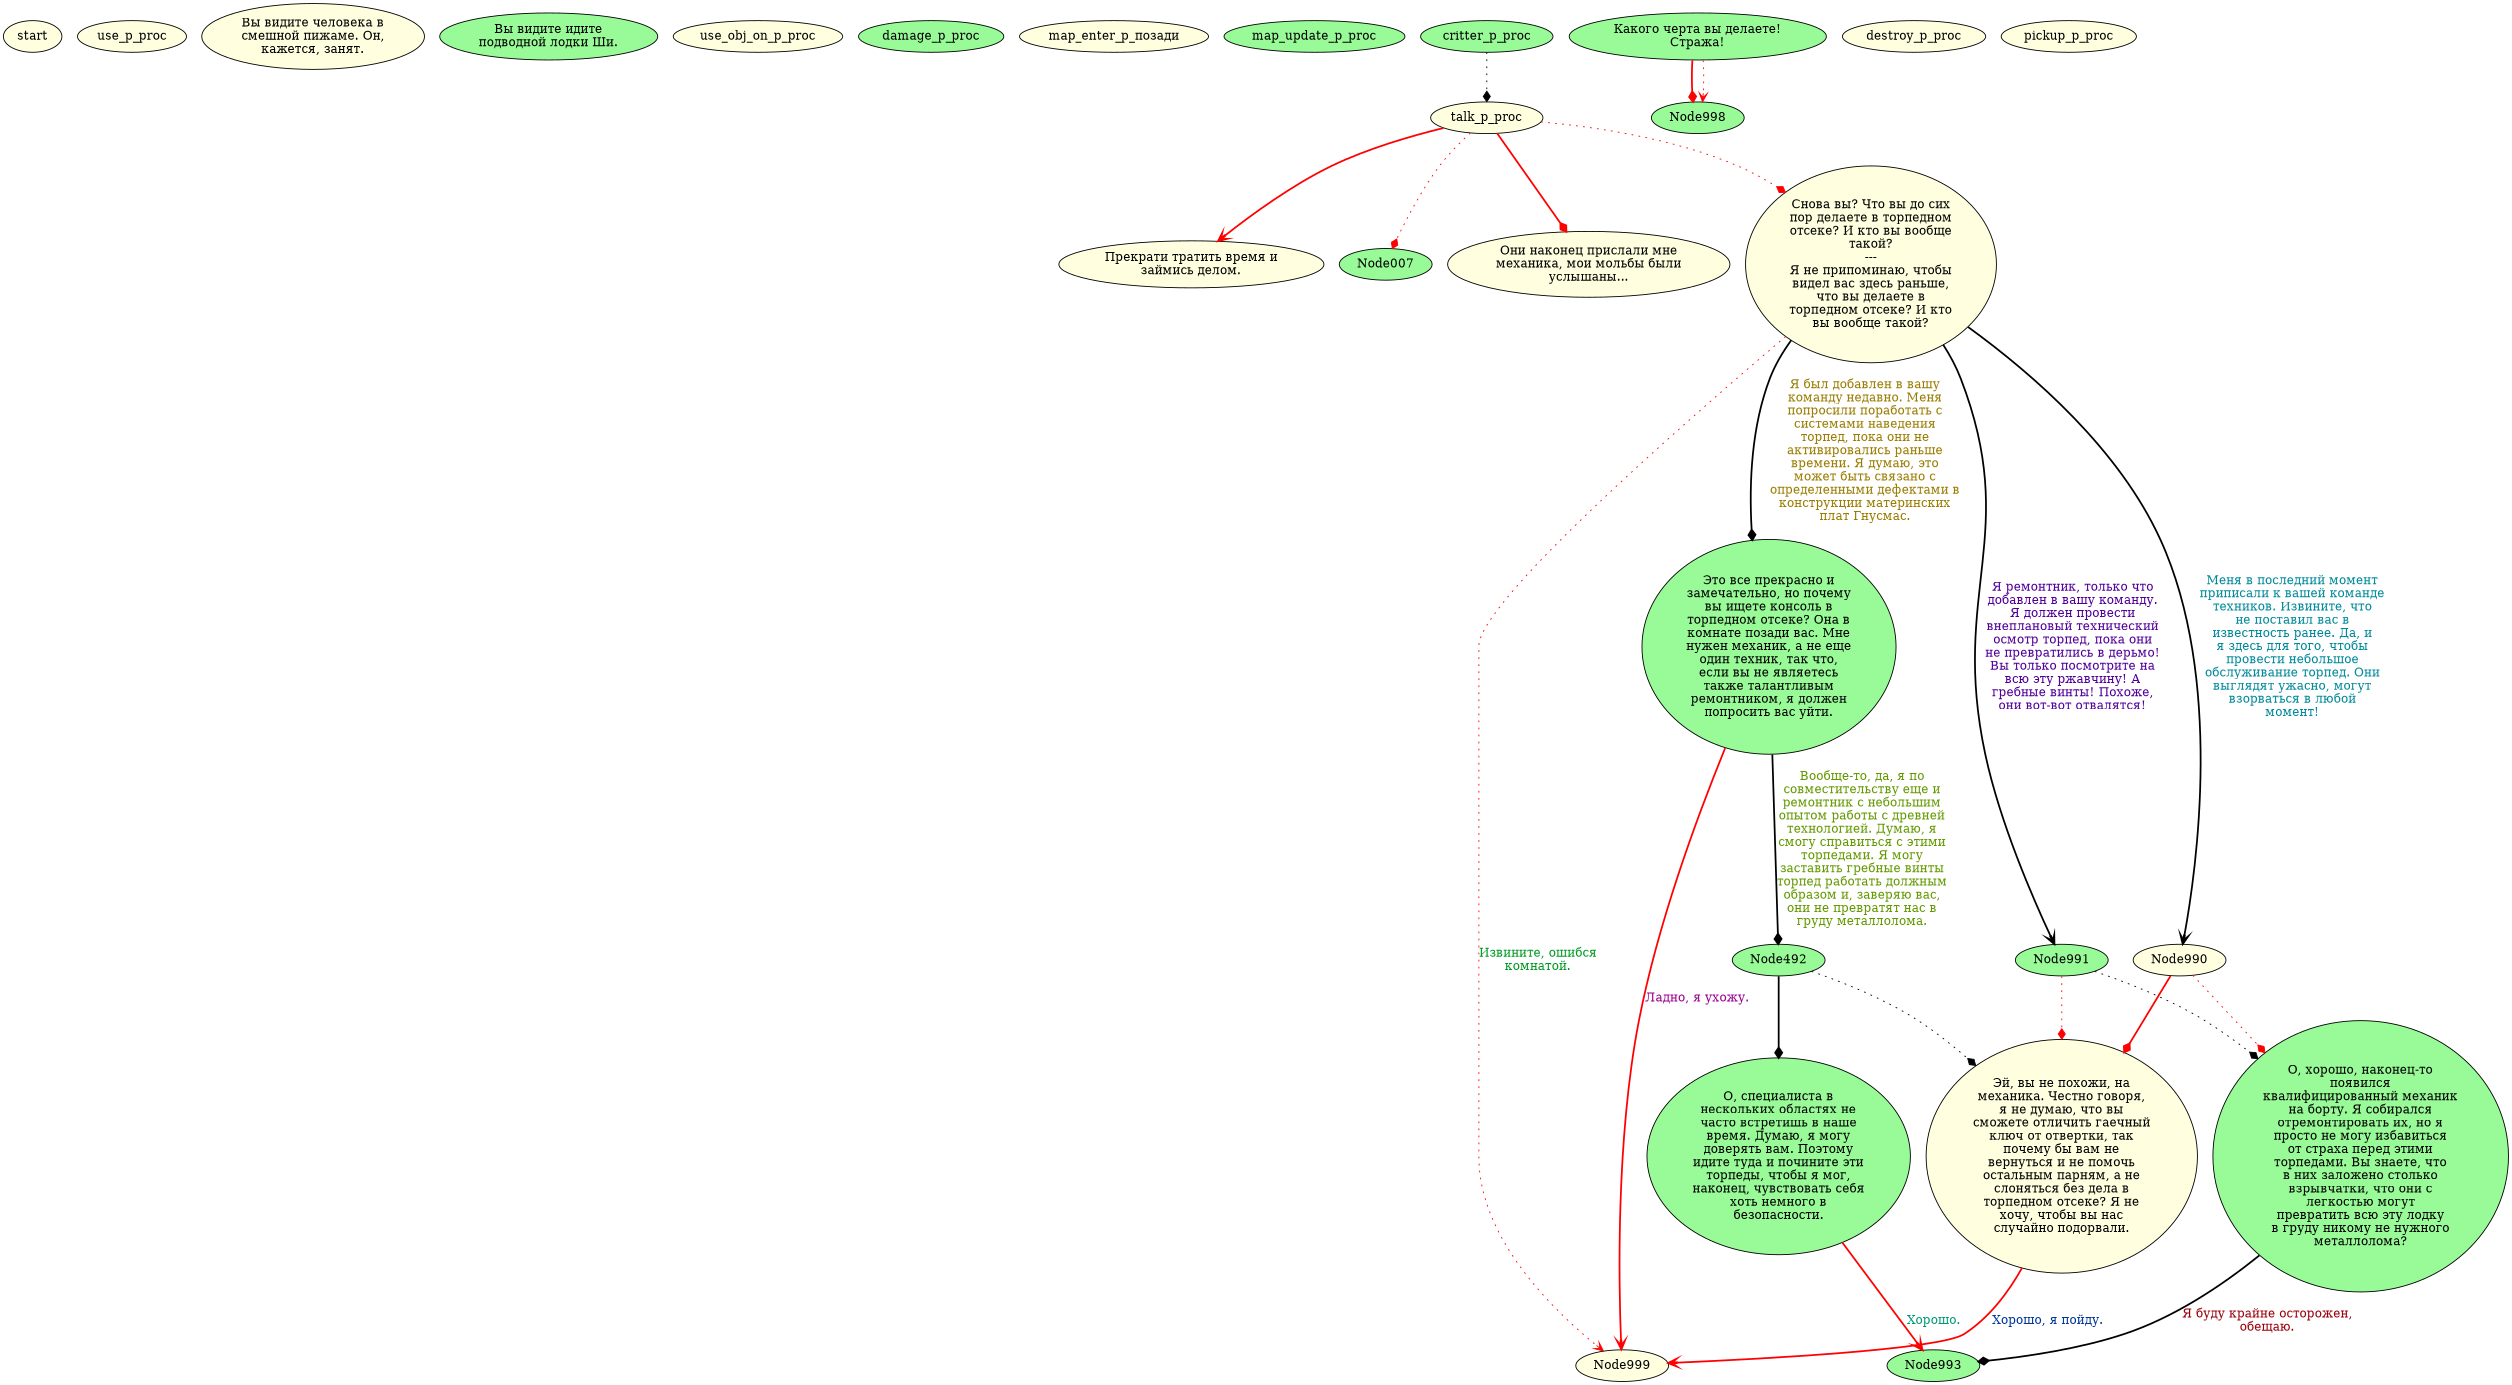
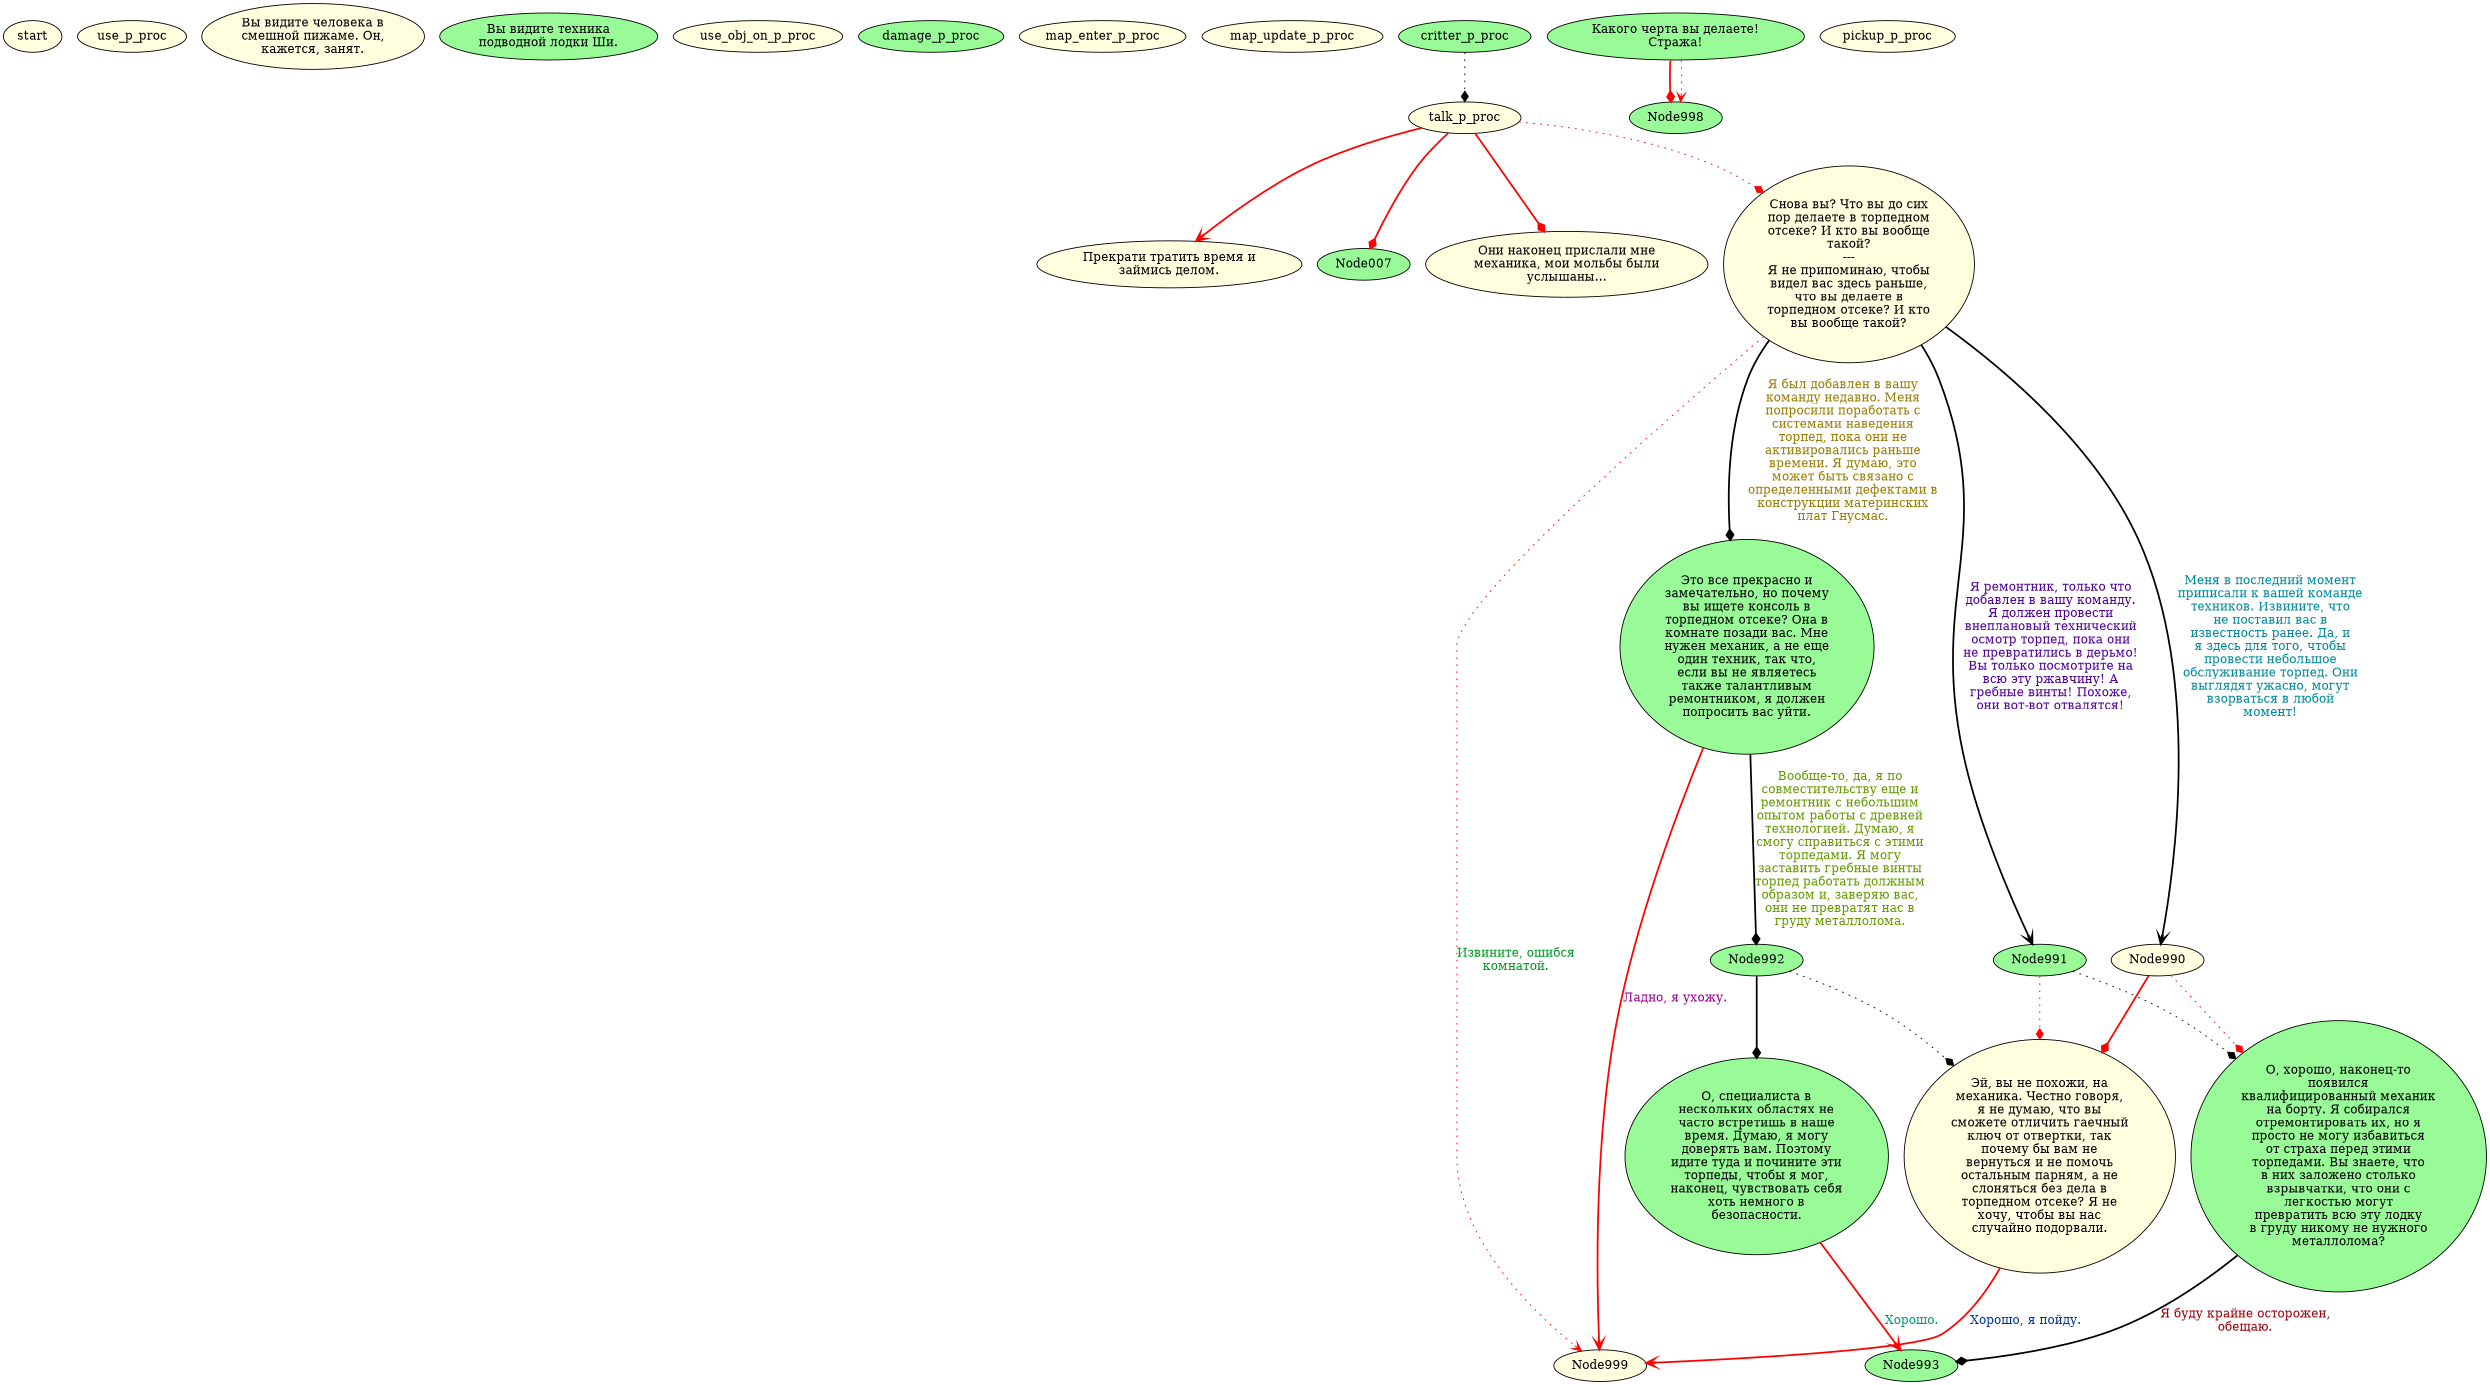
node "Вы видите идите подводной лодки Ши.": label "Вы видите идите подводной лодки Ши." -> "Вы видите техника подводной лодки Ши."
node "map_enter_p_позади": label "map_enter_p_позади" -> "map_enter_p_proc"
node "map_update_p_proc": fillcolor palegreen -> lightyellow
node "destroy_p_proc": removed
edge "talk_p_proc" -> "Node007": style dotted -> bold
node "Node492": label "Node492" -> "Node992"
